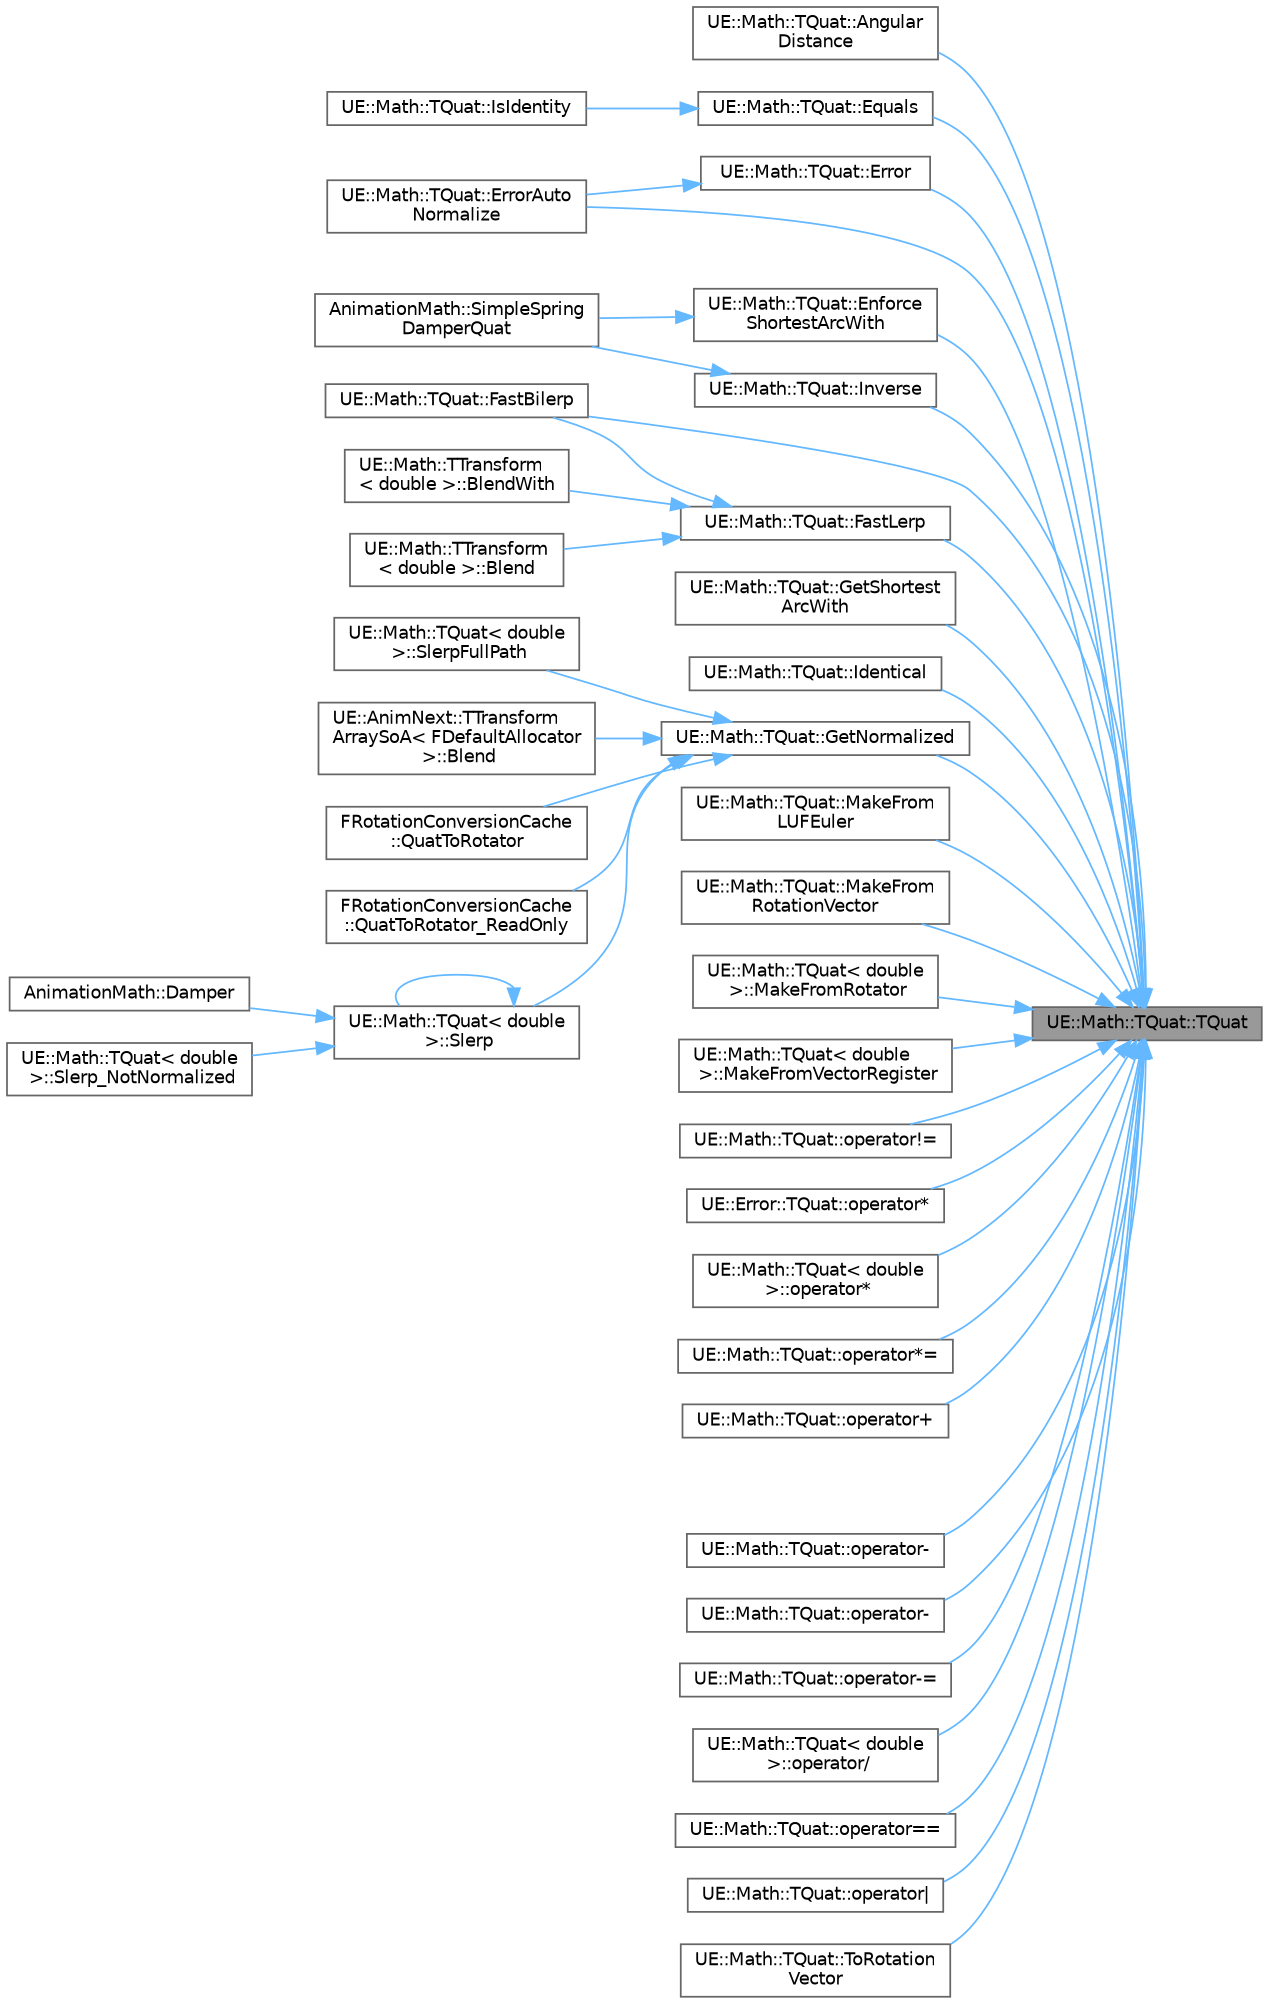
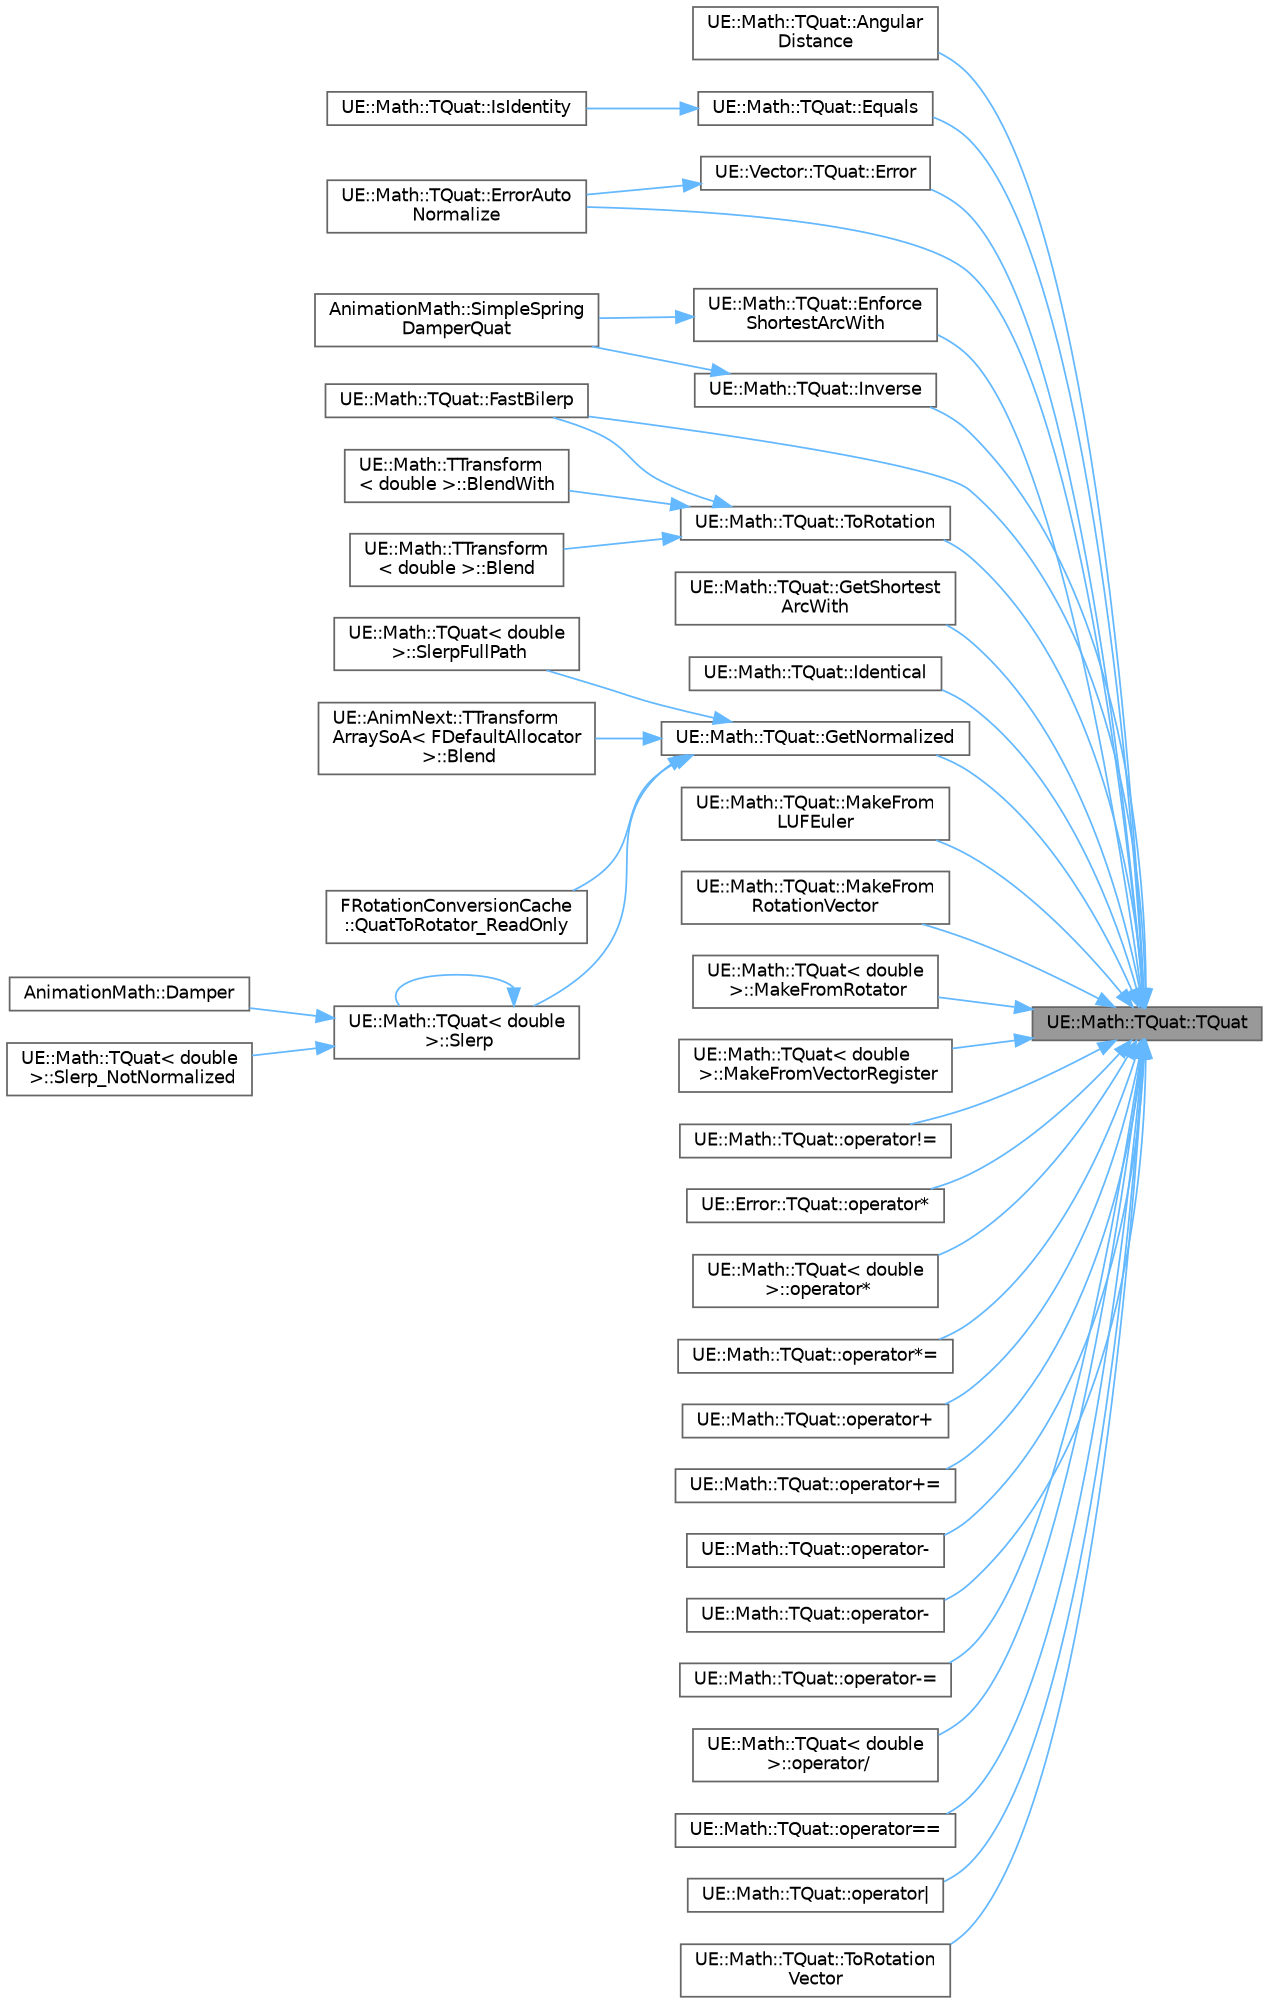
node "UE::Math::TQuat::Error": label "UE::Math::TQuat::Error" -> "UE::Vector::TQuat::Error"
node "UE::Math::TQuat::FastLerp": label "UE::Math::TQuat::FastLerp" -> "UE::Math::TQuat::ToRotation"
node "FRotationConversionCache ::QuatToRotator": removed
node "UE::Math::TQuat::operator+=": added
